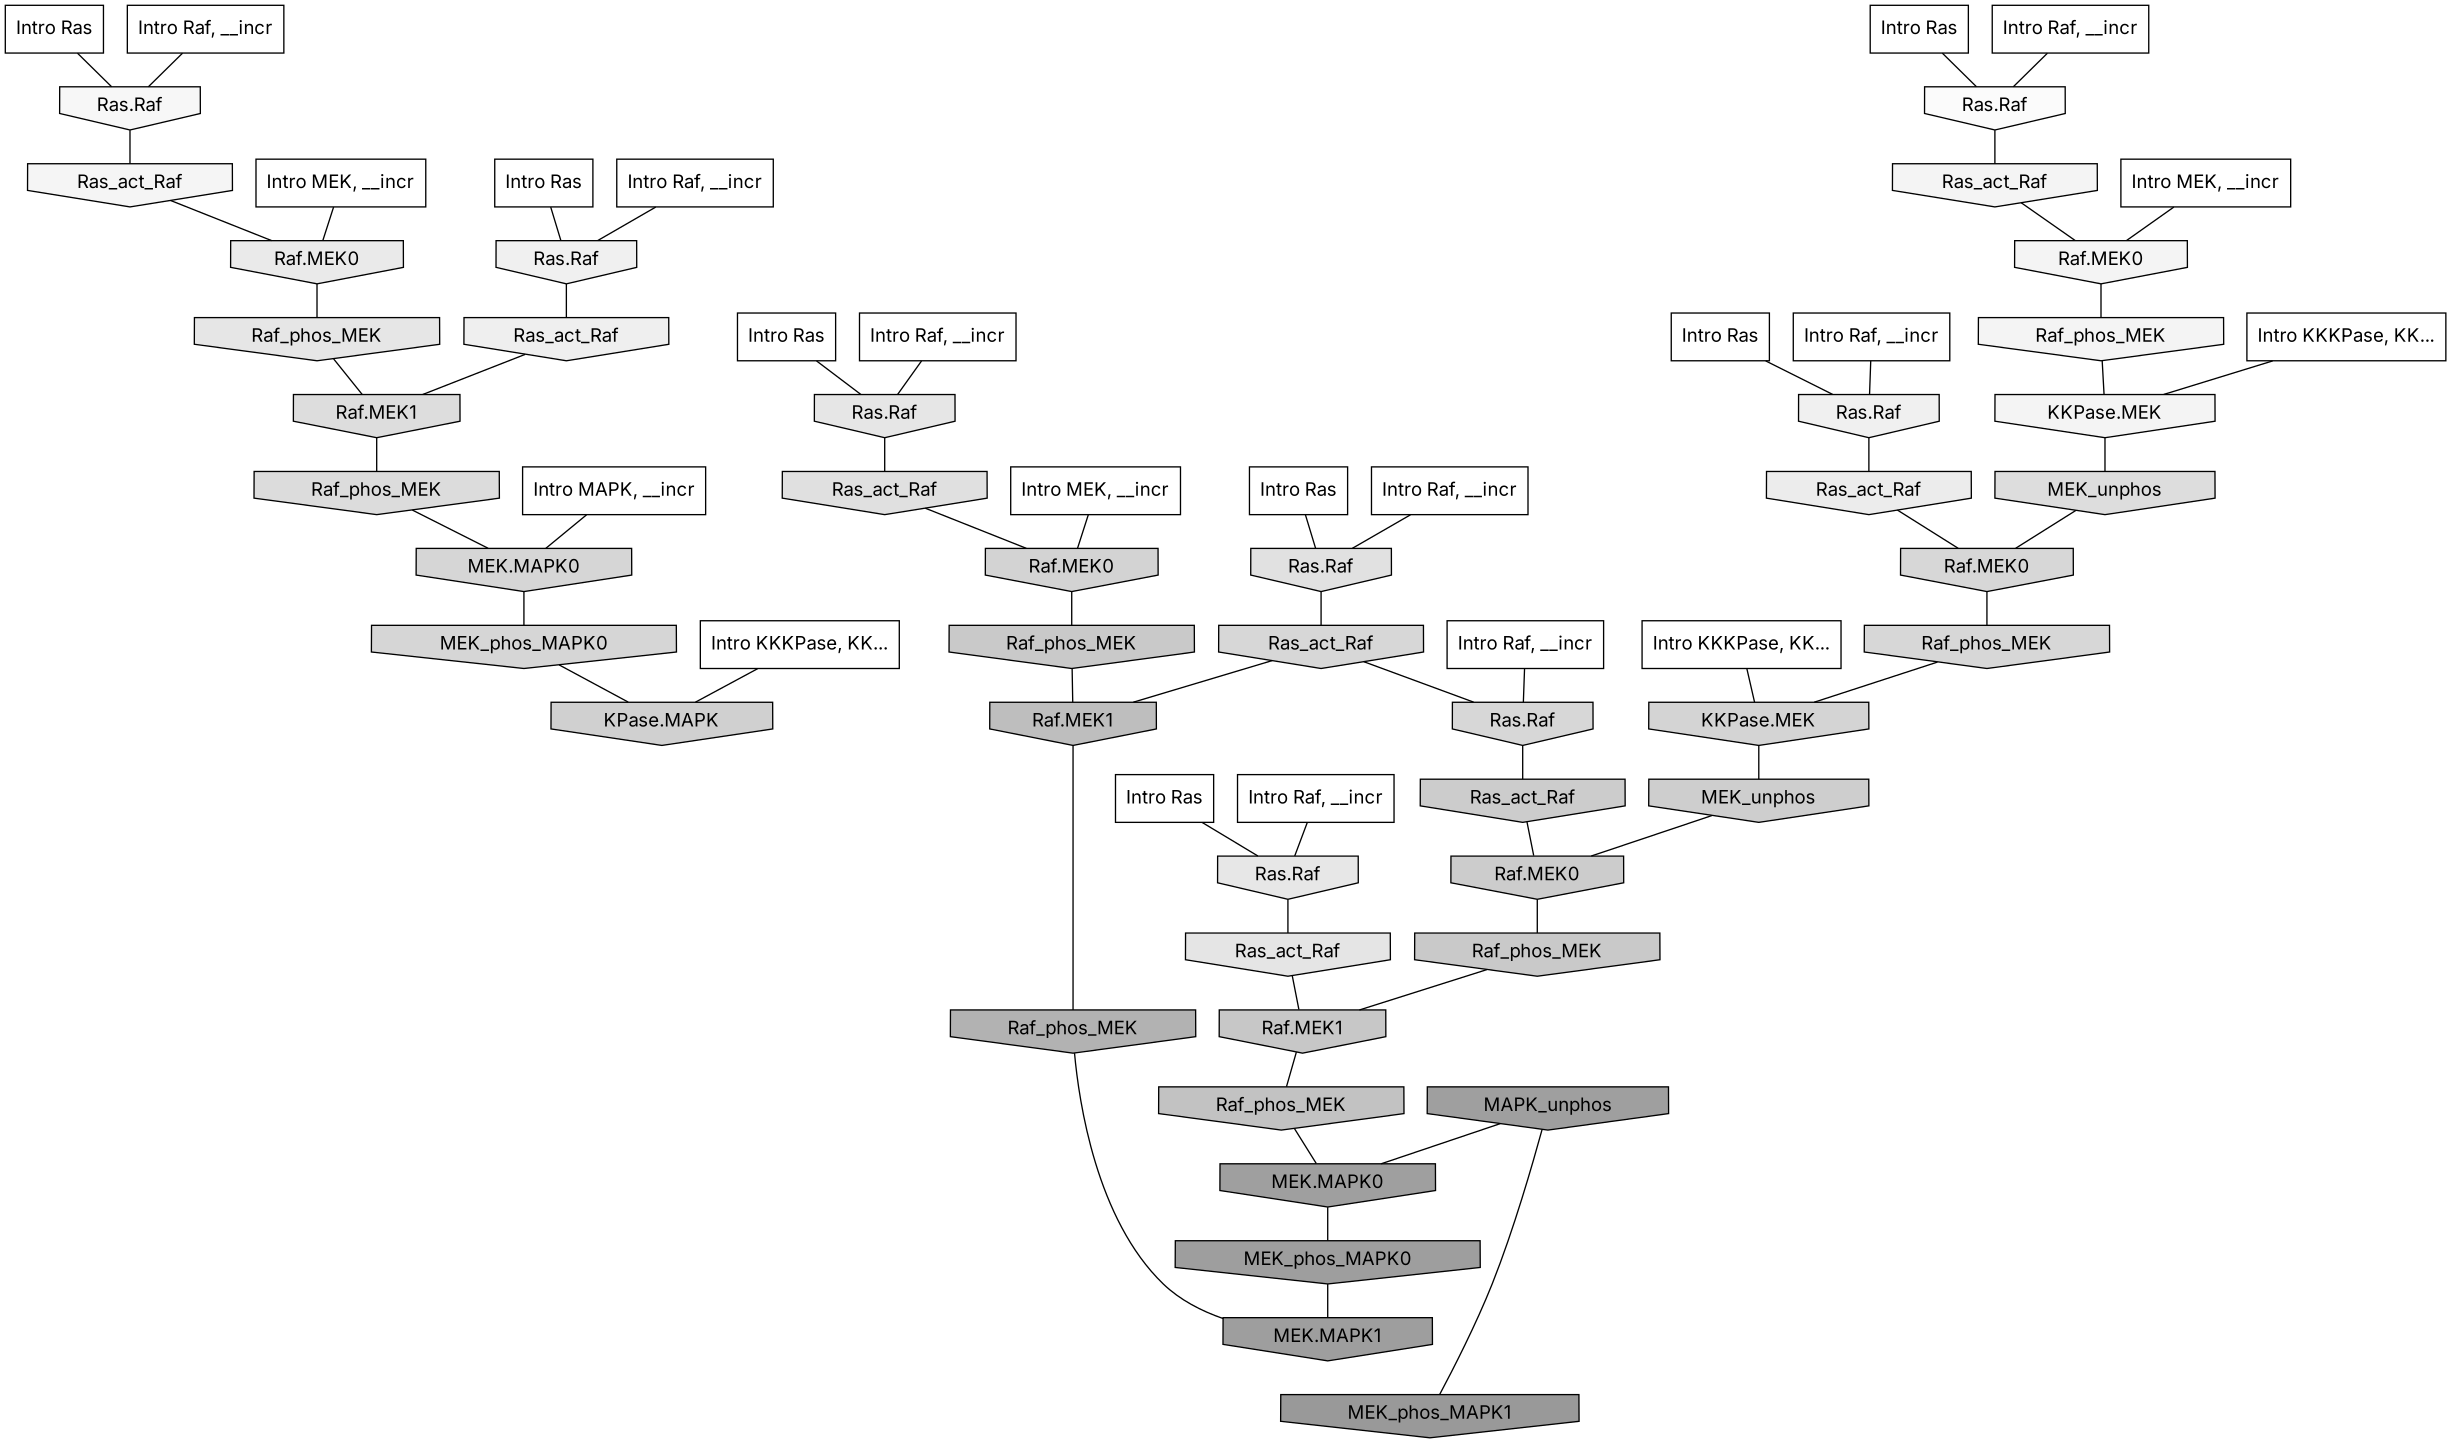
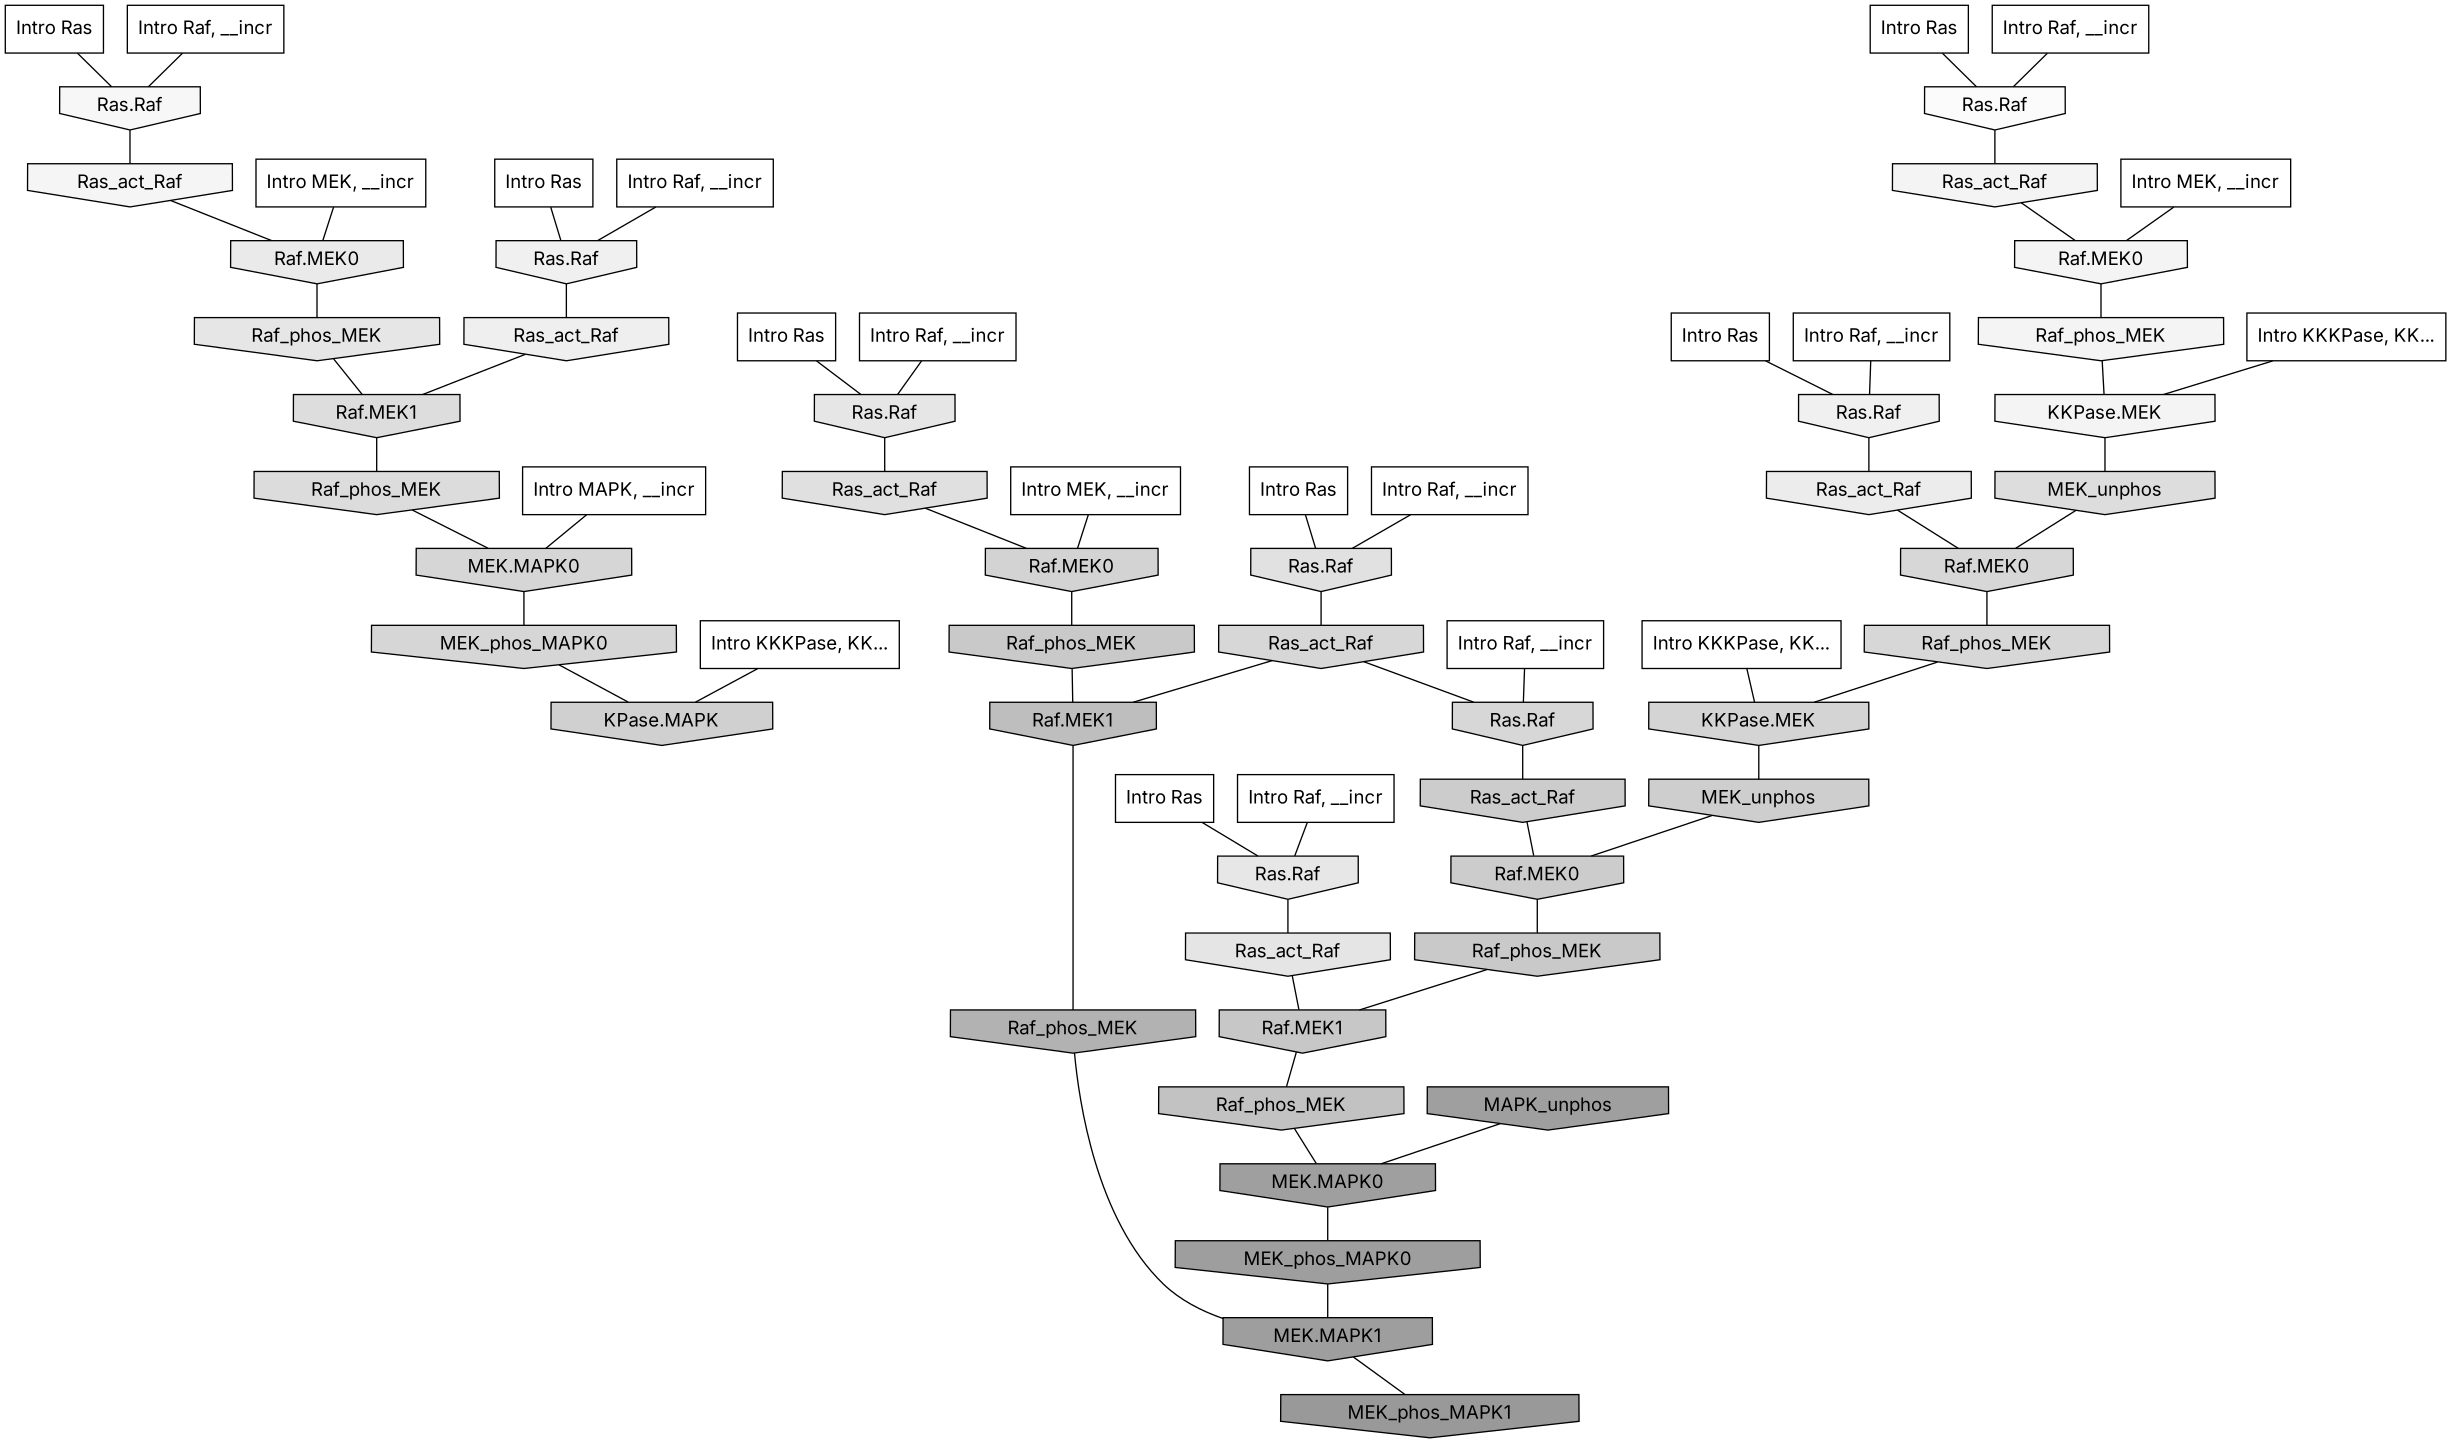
edge "MAPK_unphos" -- "MEK_phos_MAPK1": now "MEK.MAPK1" -- "MEK_phos_MAPK1"
